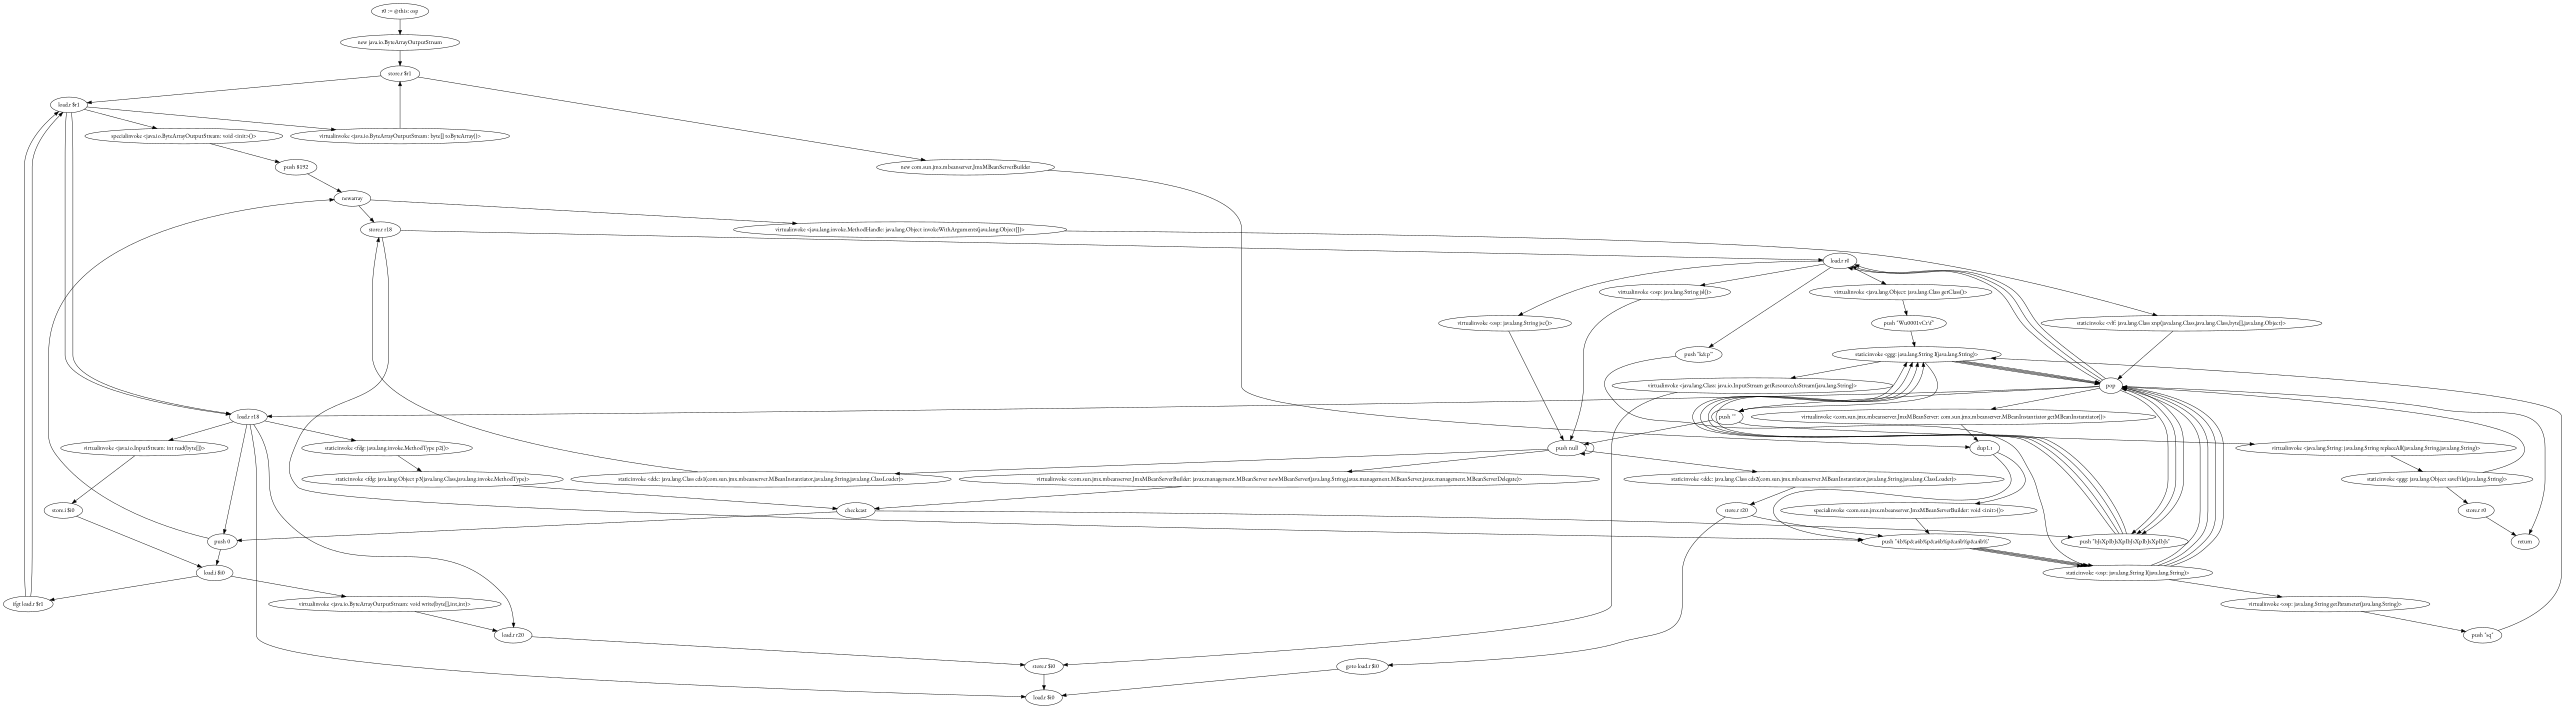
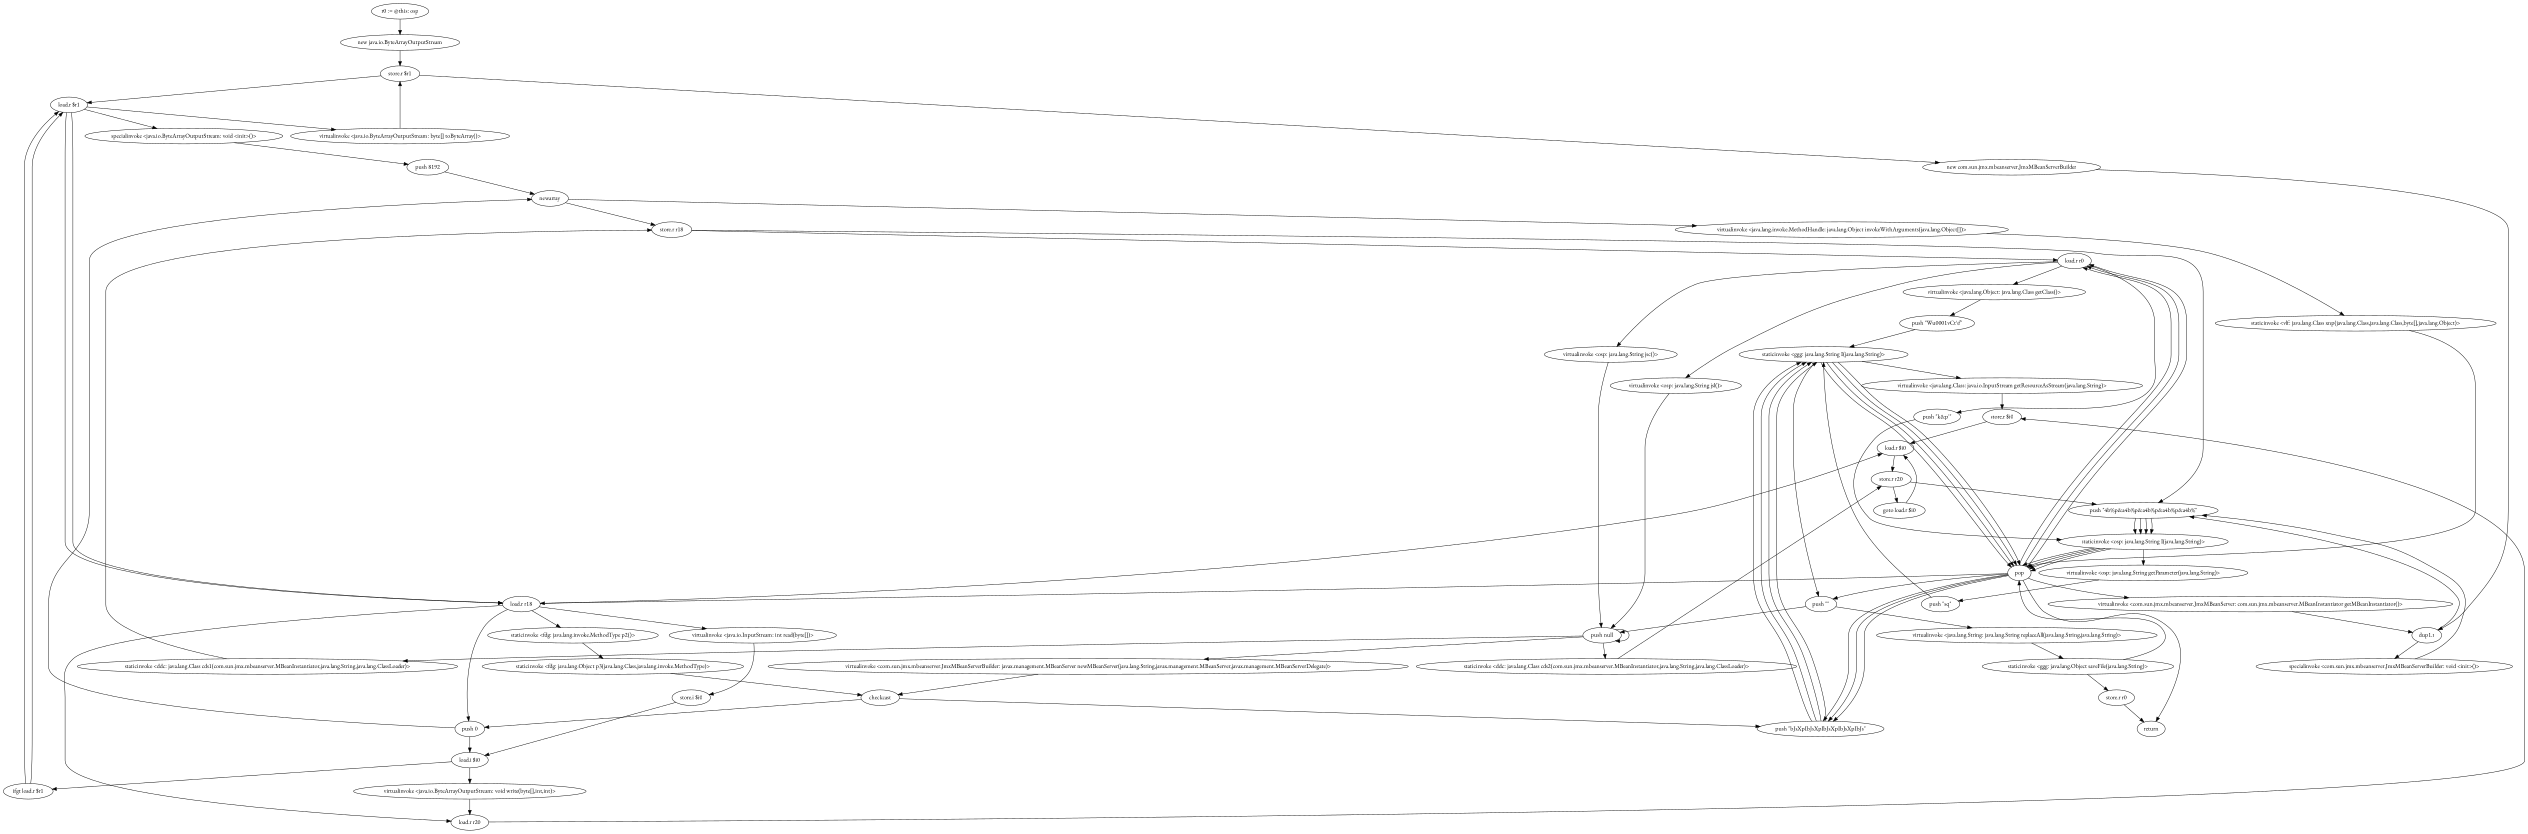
edge "load.r $i0" -> "store.r r20": added
